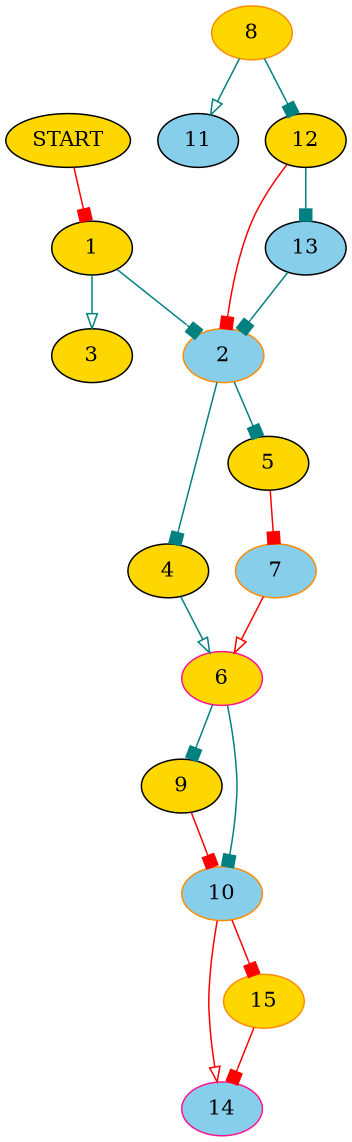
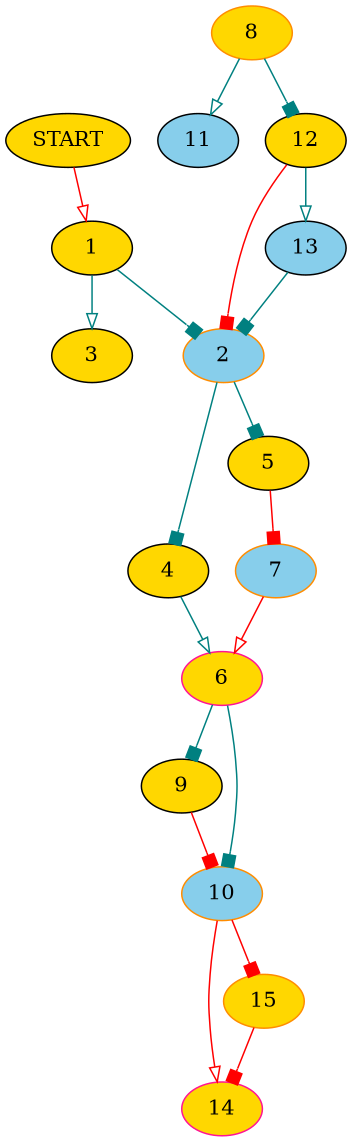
edge "START" -> "1": arrowhead box -> onormal
edge "12" -> "13": arrowhead box -> onormal
node "14": fillcolor skyblue -> gold
